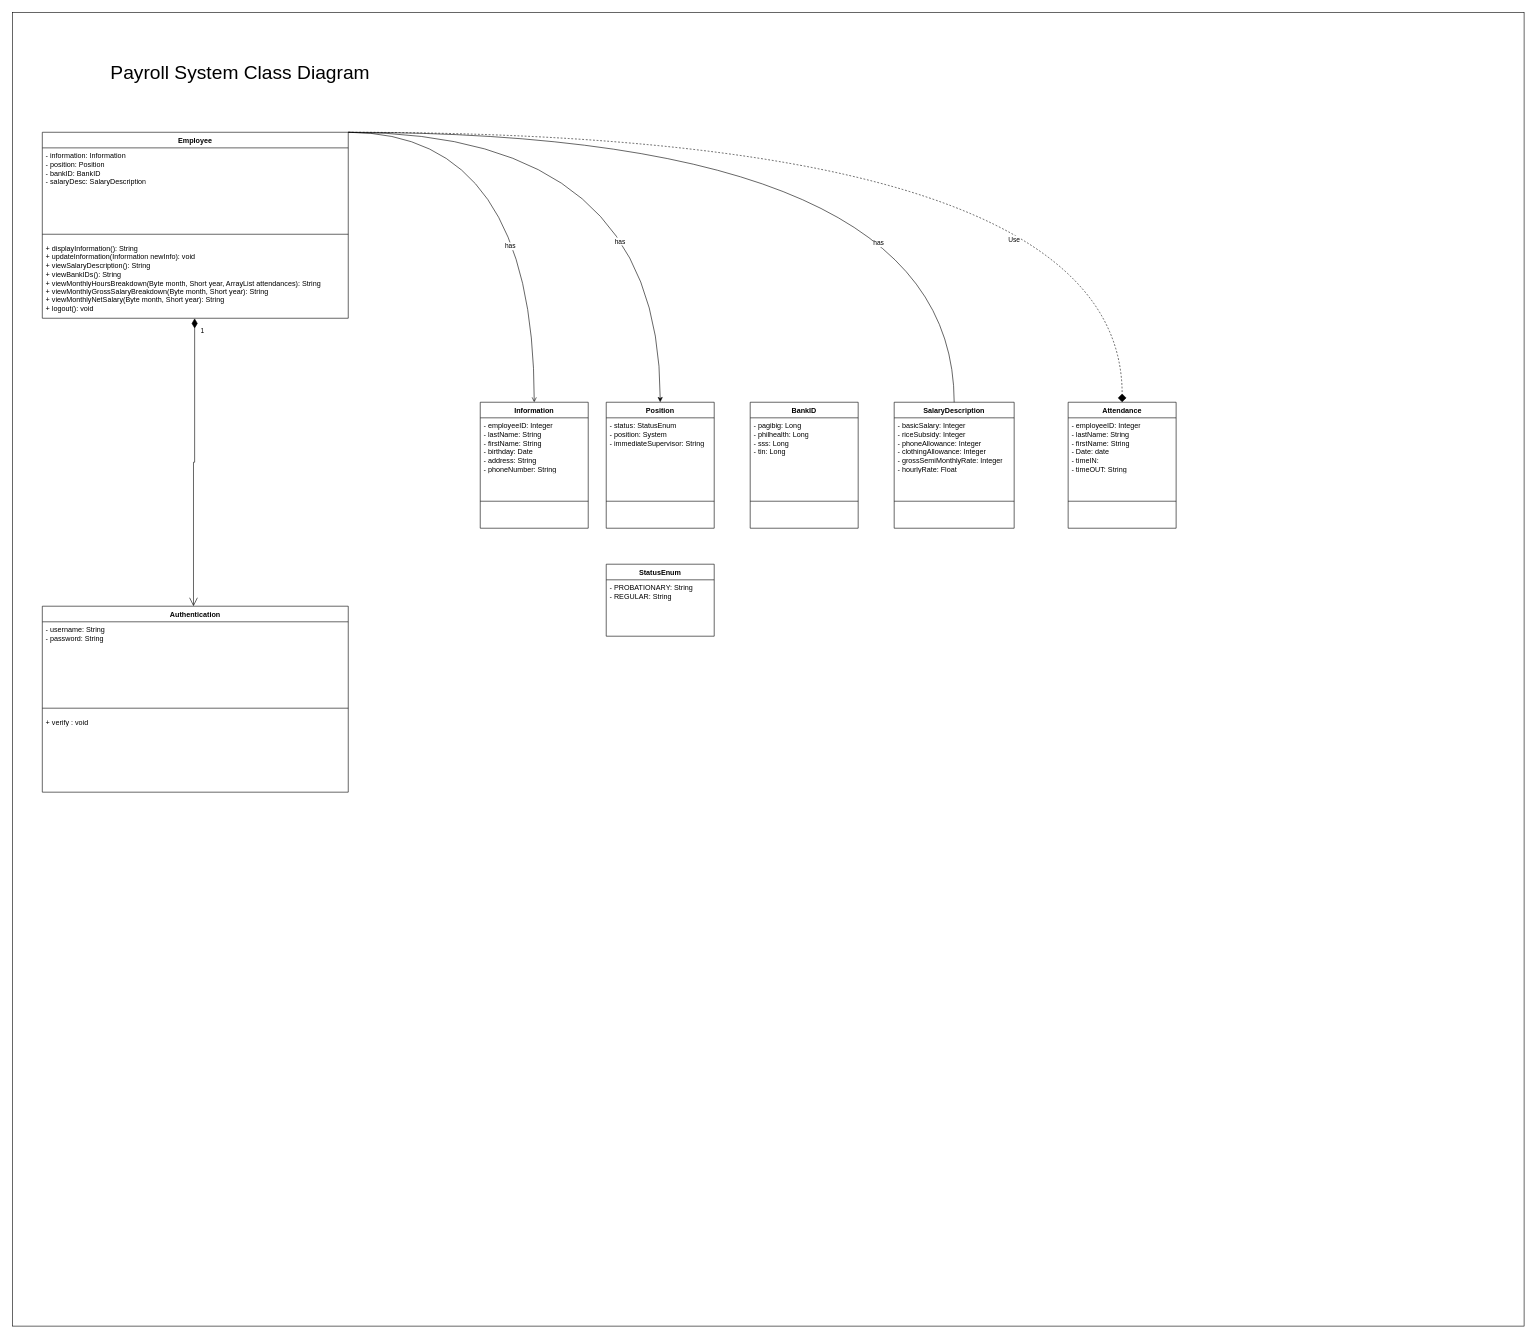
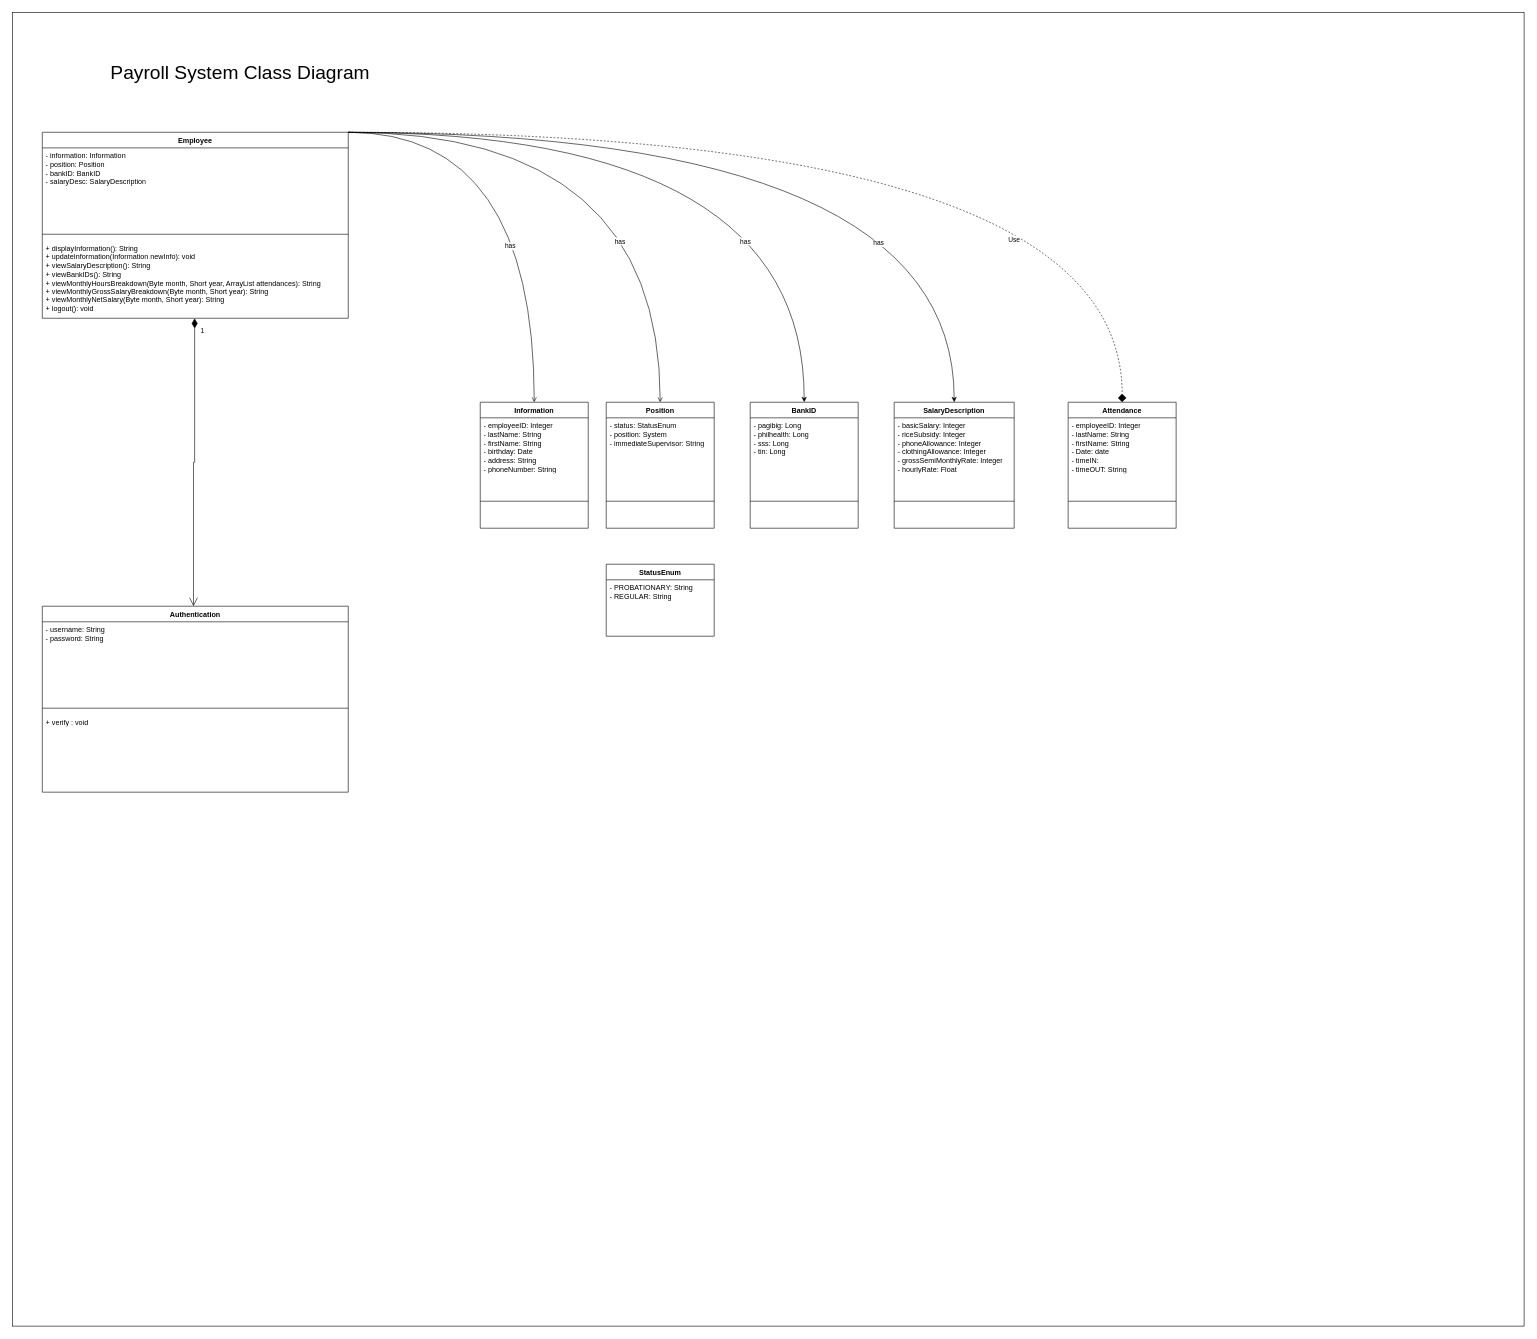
edge "Employee" -> "BankID": added, label "has"
edge "Employee" -> "Position": arrowhead classic -> open
edge "Employee" -- "SalaryDescription": arrowhead none -> classic
